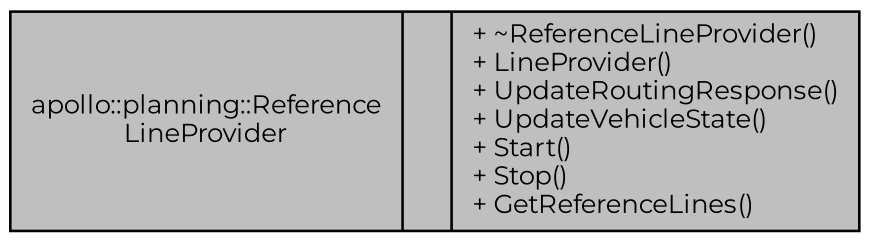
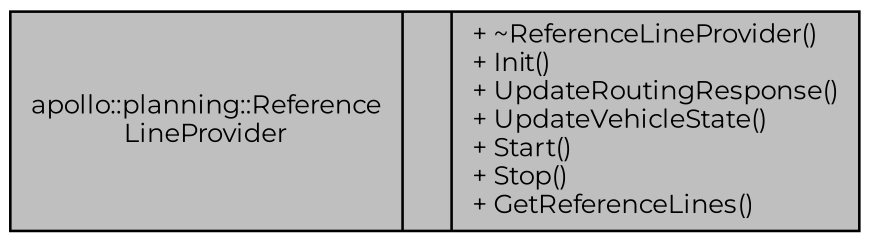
node "apollo::planning::Reference": text "+ LineProvider()" -> "+ Init()"
